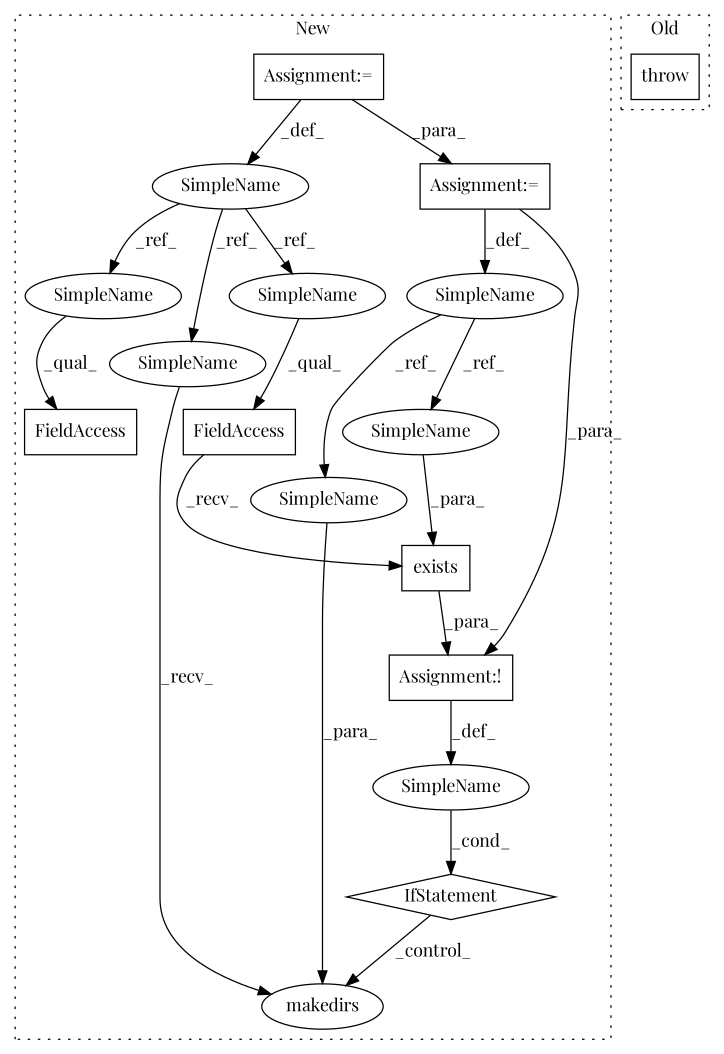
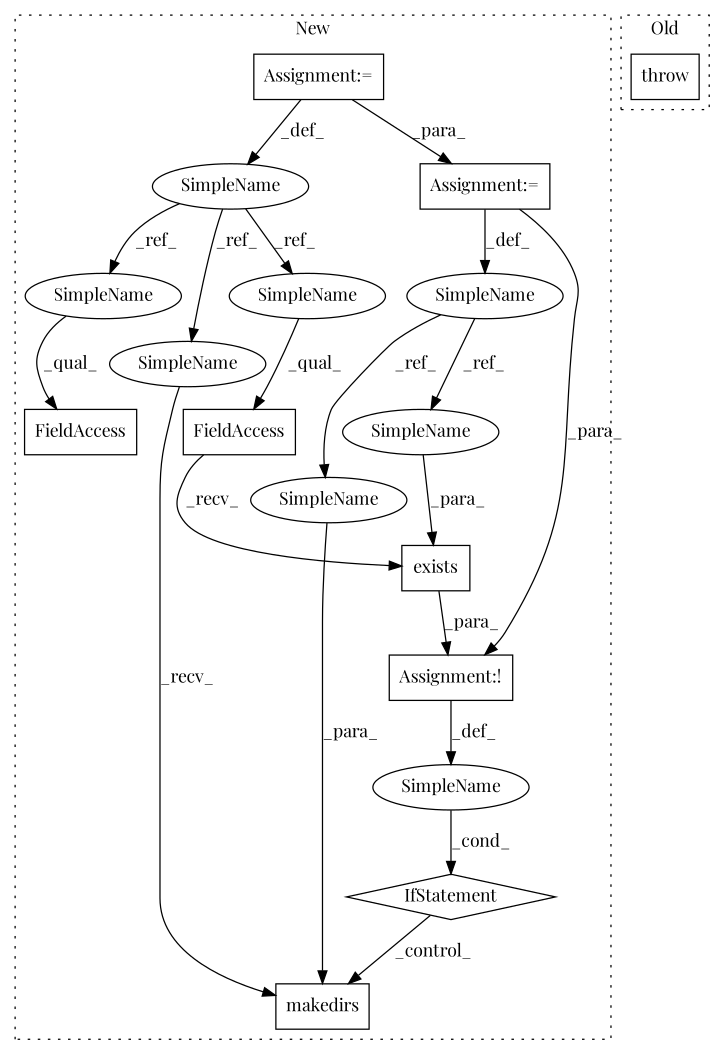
node "makedirs": shape ellipse -> box
